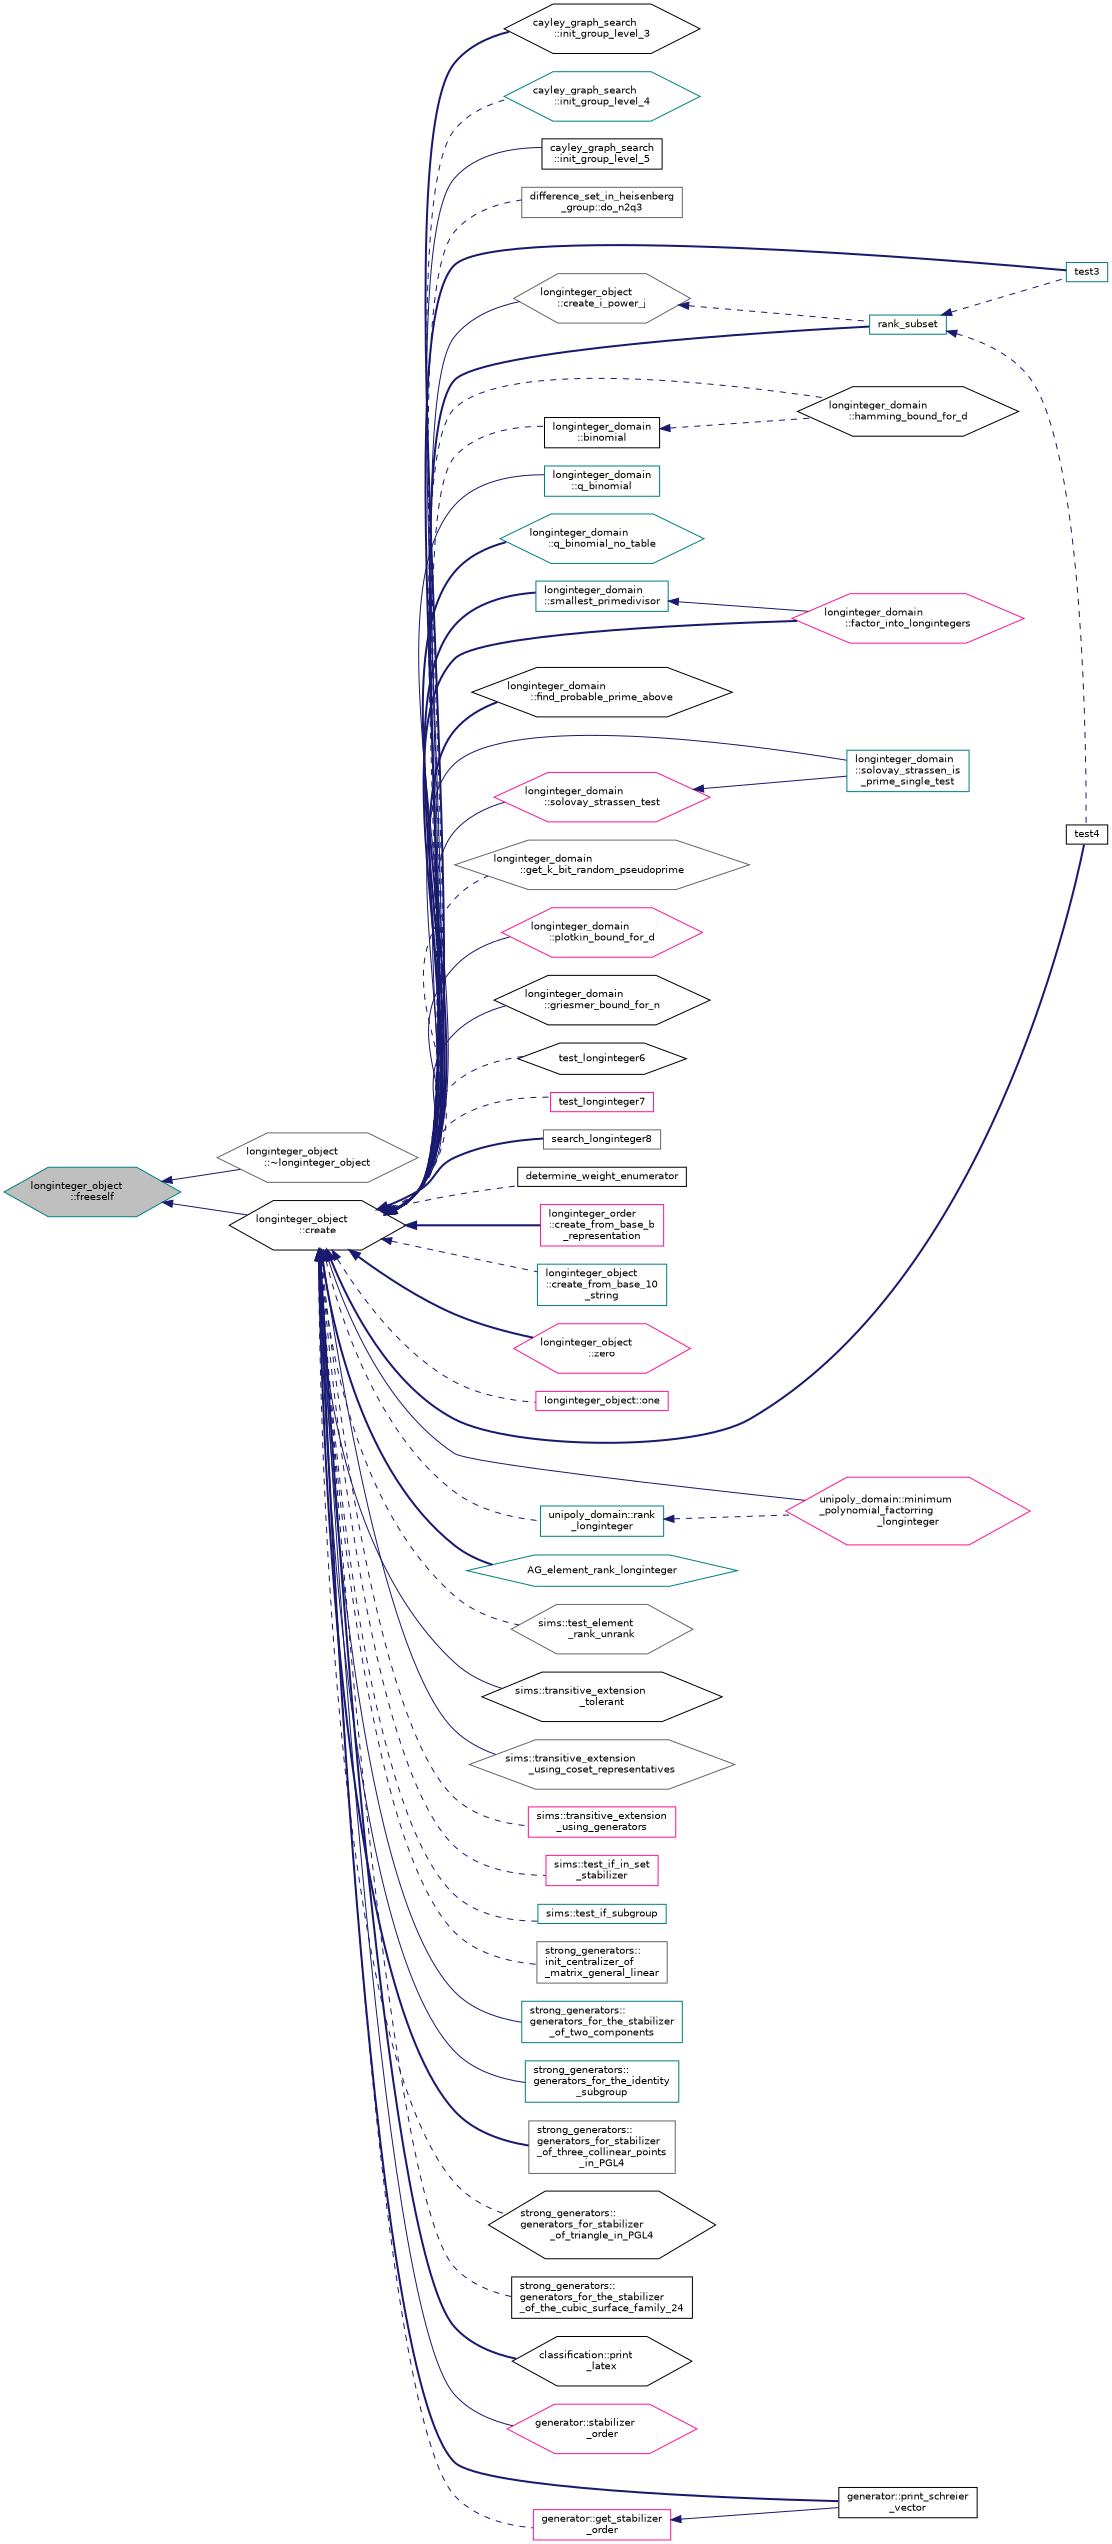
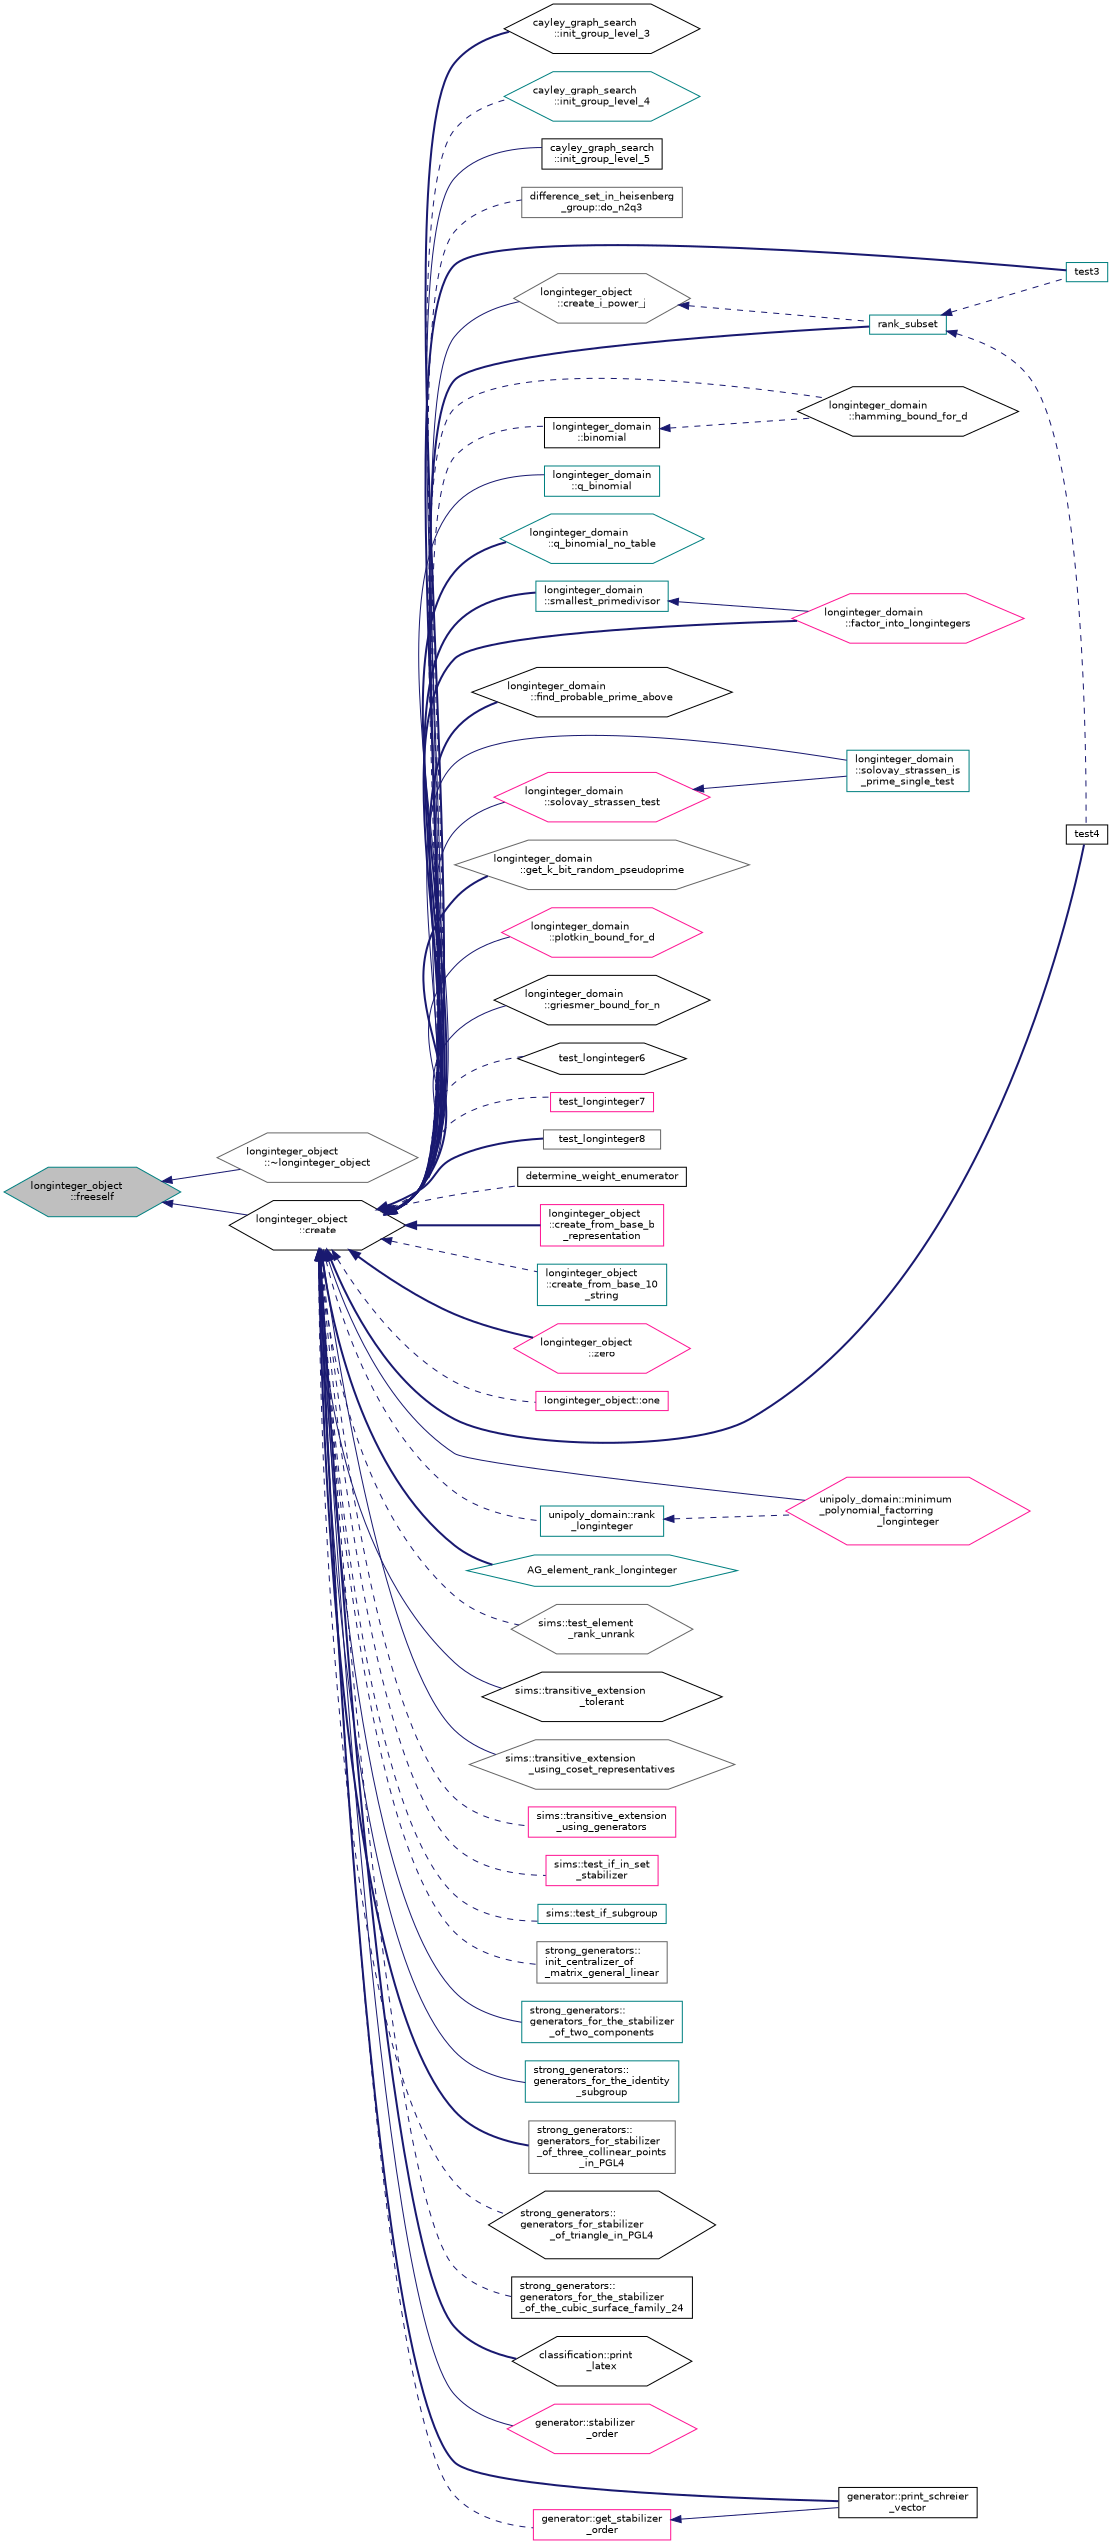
edge "longinteger_domain ::get_k_bit_random_pseudoprime" -> "longinteger_object ::create": style dashed -> bold
node "search_longinteger8": label "search_longinteger8" -> "test_longinteger8"
node "longinteger_order ::create_from_base_b _representation": label "longinteger_order ::create_from_base_b _representation" -> "longinteger_object ::create_from_base_b _representation"
